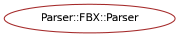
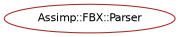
node "Parser::FBX::Parser": label "Parser::FBX::Parser" -> "Assimp::FBX::Parser"
